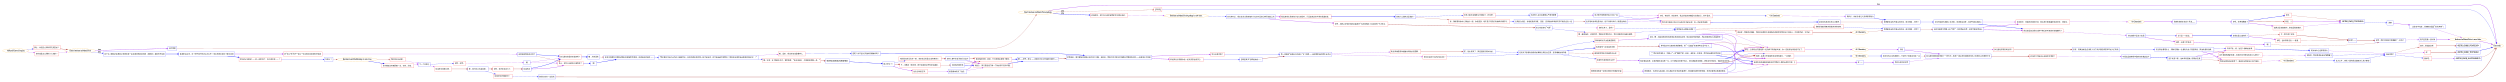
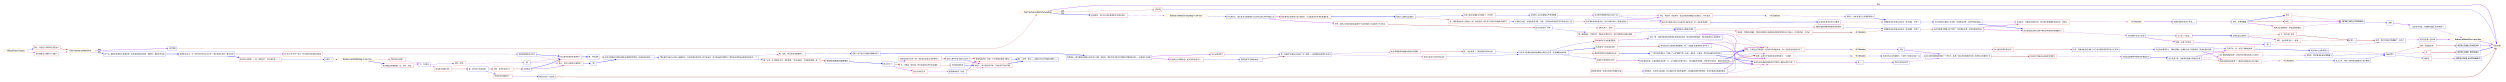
edge "<RETRO_EMOJI_PUMPEDUP>" -> "Chat ends.": added
edge "难怪你和阿米尔相处得这么好。" -> "^_^ 我们玩得很开心！其他人*一直*都很严肃，哈哈。老实说，没有他，我可能会感到非常孤单": added
edge "嗯……好吧。那么……当谈到为正义而战的问题时……" -> "对我来说，要不要响应召唤从来不是个问题。老实说，我高中时大部分时间都在尽量避免冲突——或者至少不吵架": removed
